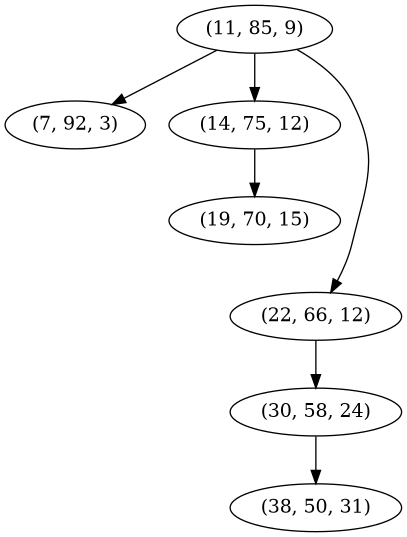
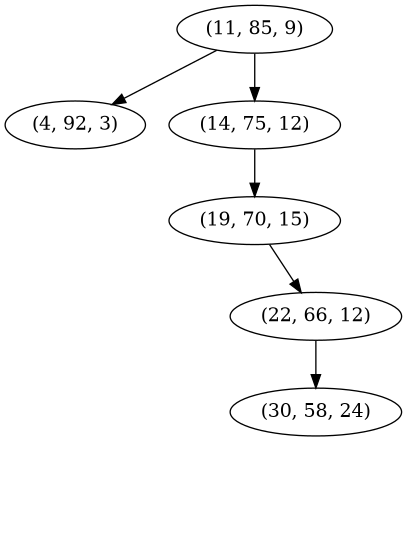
node "(7, 92, 3)": label "(7, 92, 3)" -> "(4, 92, 3)"
edge "(11, 85, 9)" -> "(22, 66, 12)": now "(19, 70, 15)" -> "(22, 66, 12)"
node "(38, 50, 31)": removed
